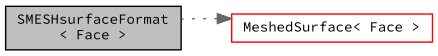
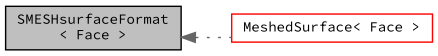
edge "SMESHsurfaceFormat < Face >" -> "MeshedSurface< Face >": reversed
